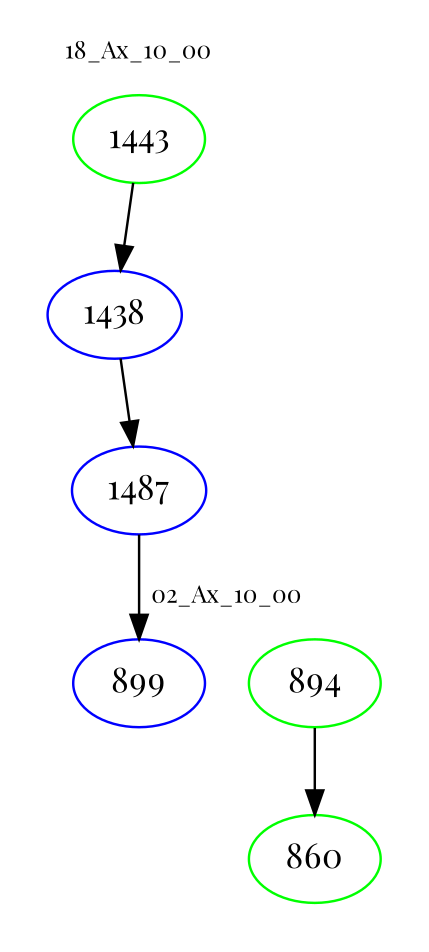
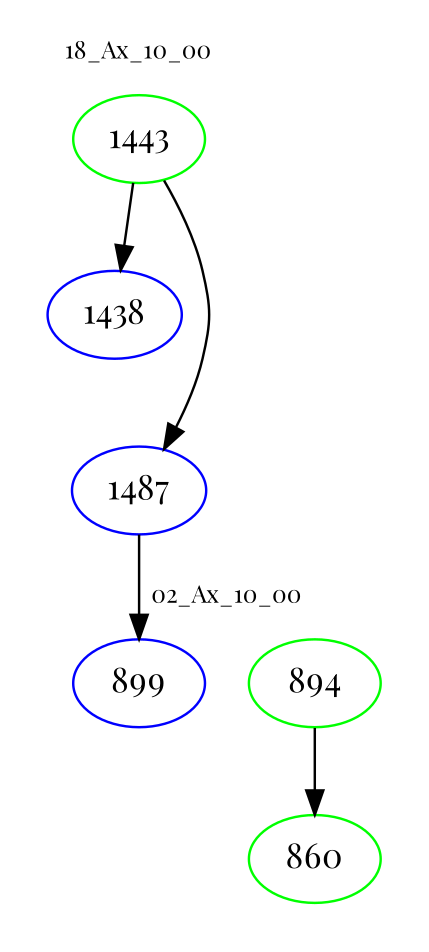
edge "1438" -> "1487": now "1443" -> "1487"
